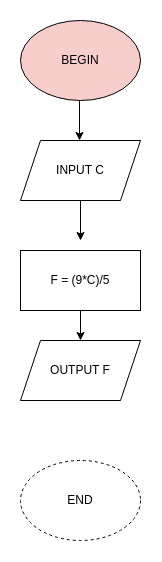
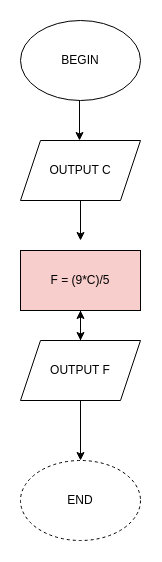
node "BEGIN": fillcolor #f8cecc -> #ffffff
node "INPUT C": label "INPUT C" -> "OUTPUT C"
node "F = (9*C)/5": fillcolor #ffffff -> #f8cecc
edge "OUTPUT F" -> "F = (9*C)/5": added
edge "OUTPUT F" -> "END": added
